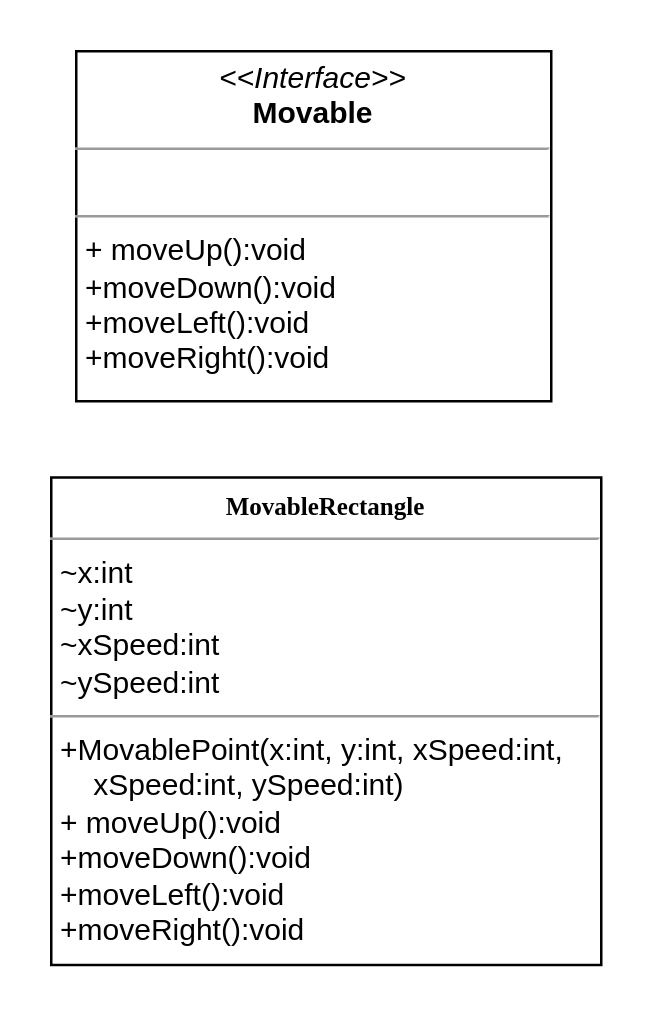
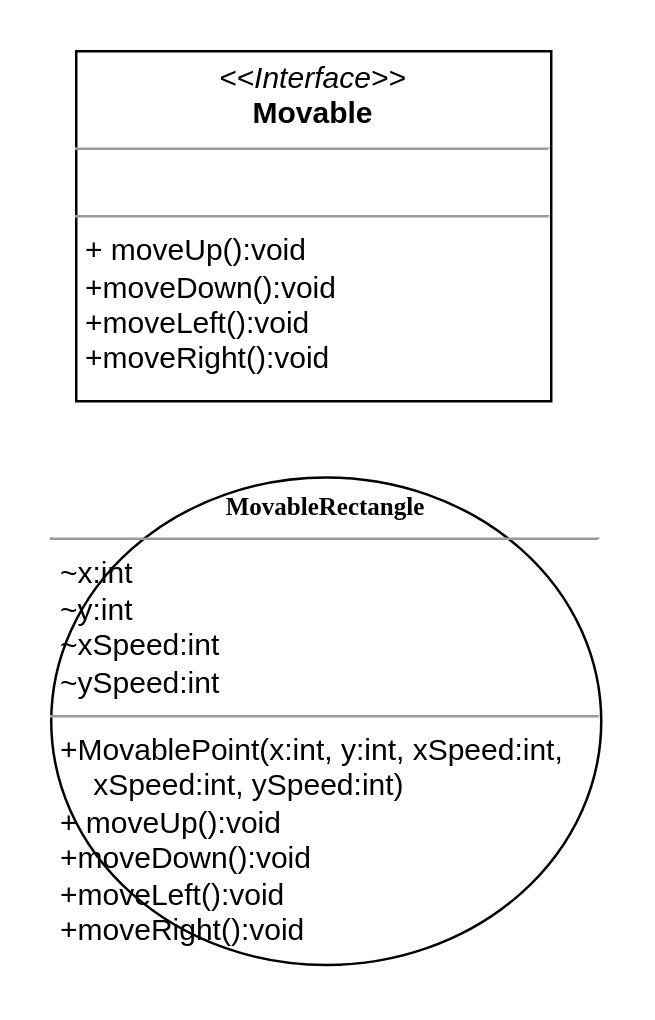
node "MovableRectangle ~x:int ~y:int ~xSpeed:int ~ySpeed:int +MovablePoint(x:int, y:int, xSpeed:int, xSpeed:int, ySpeed:int) + moveUp():void +moveDown():void +moveLeft():void+moveRight():void": shape rectangle -> ellipse
